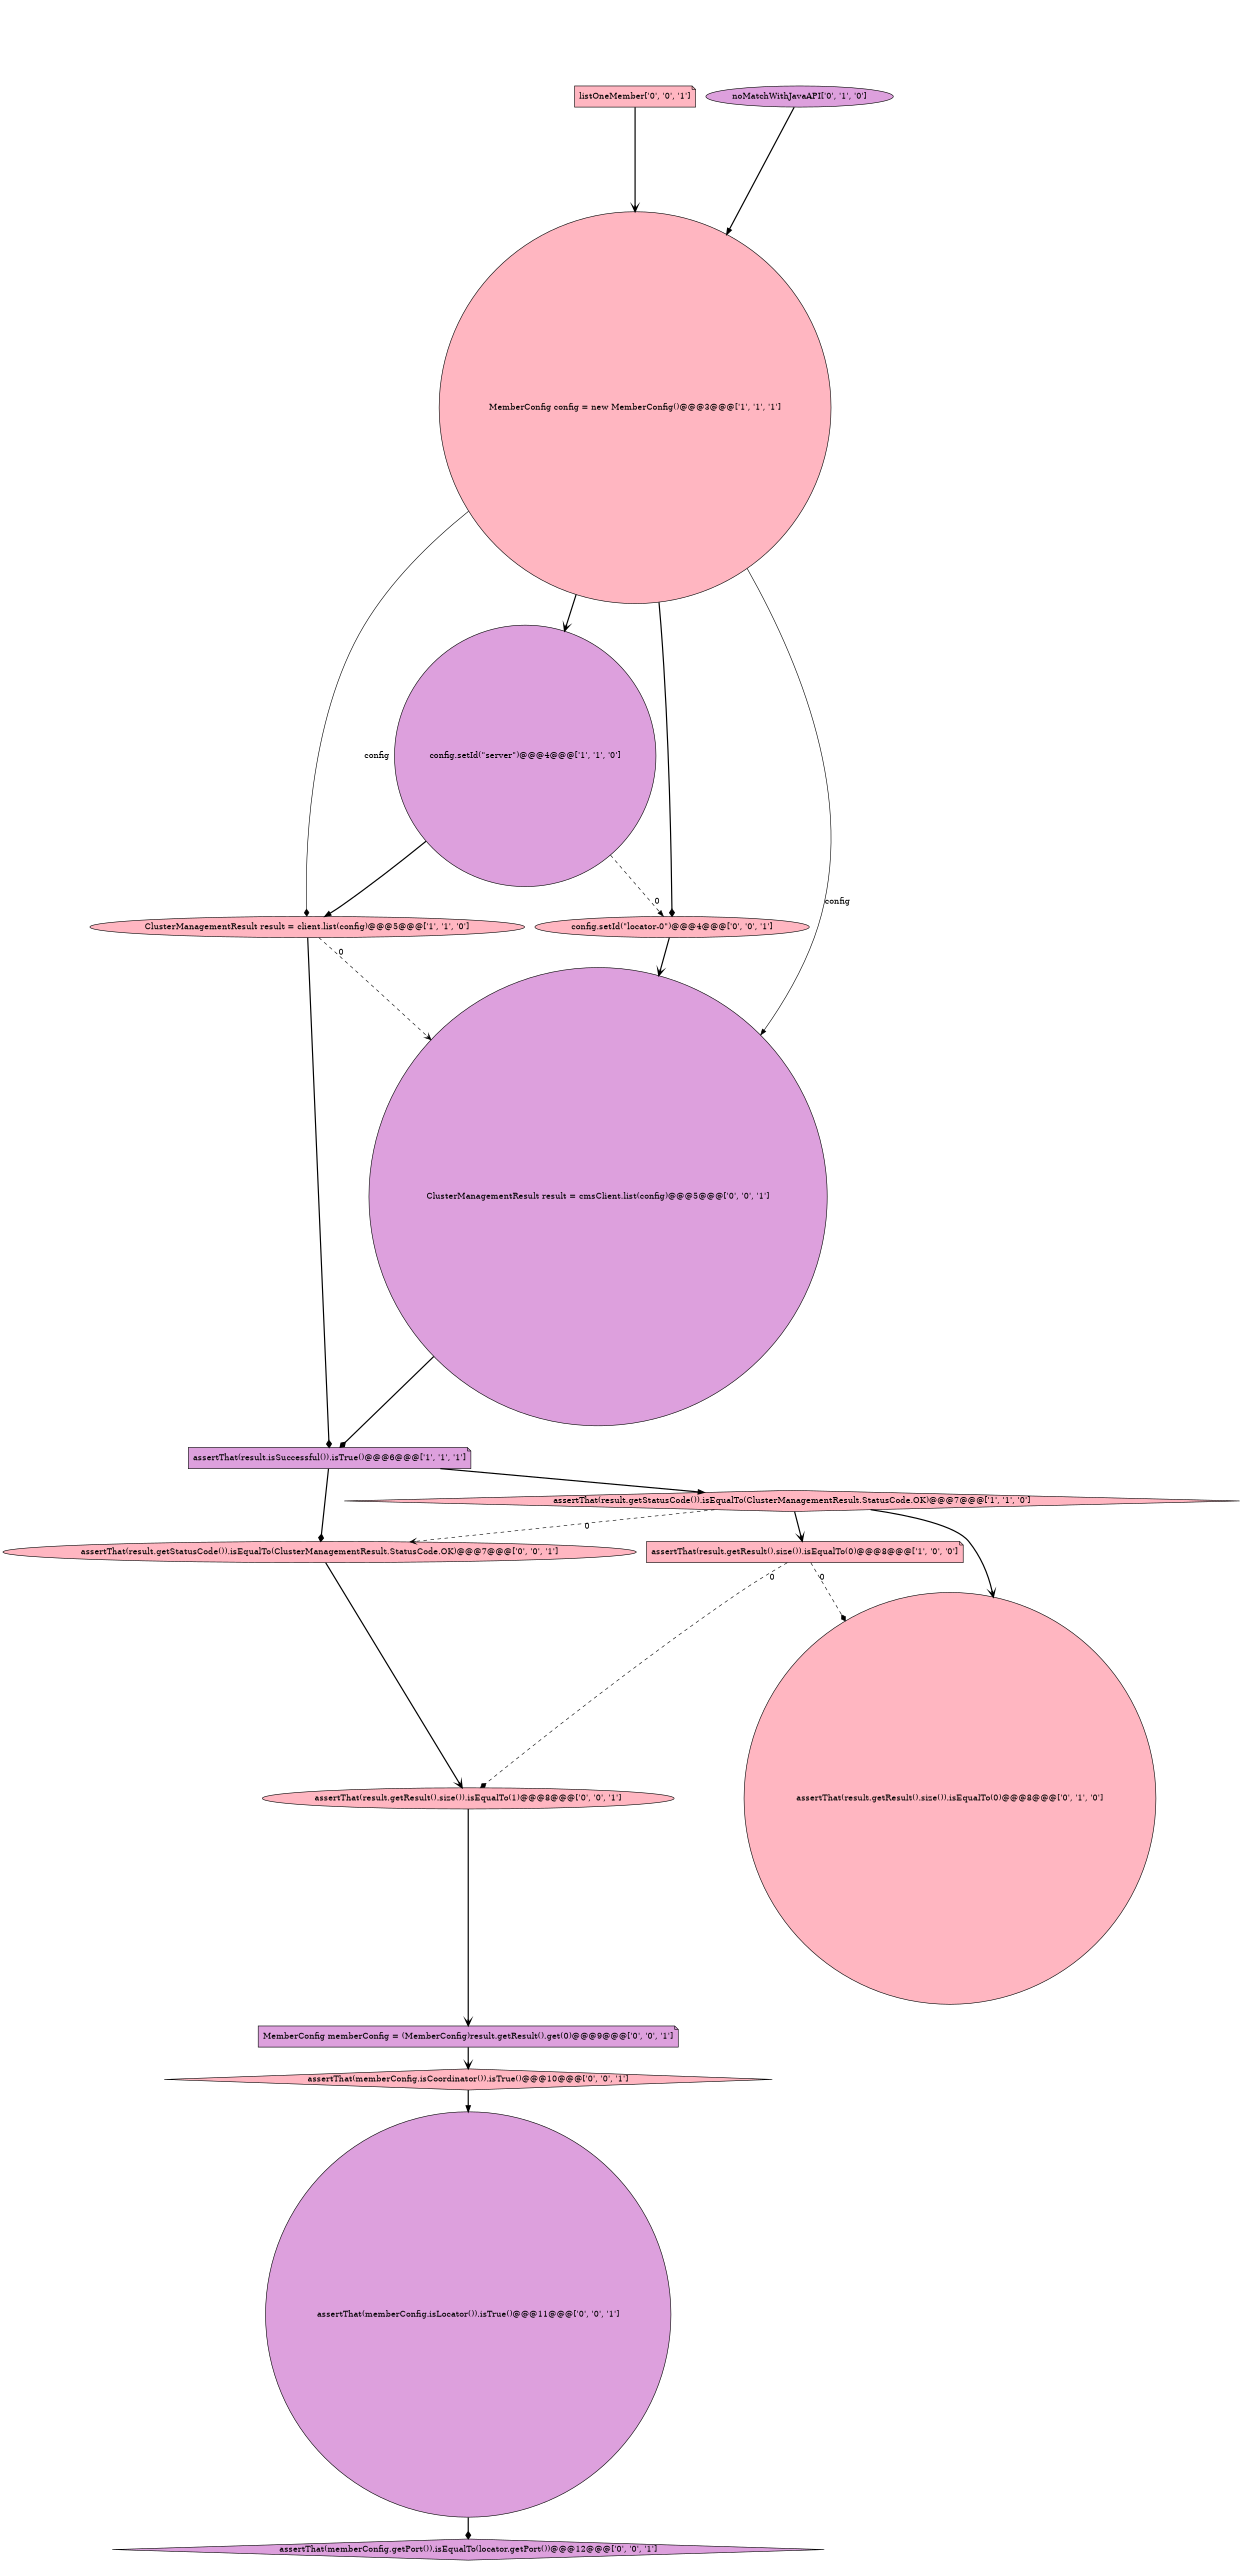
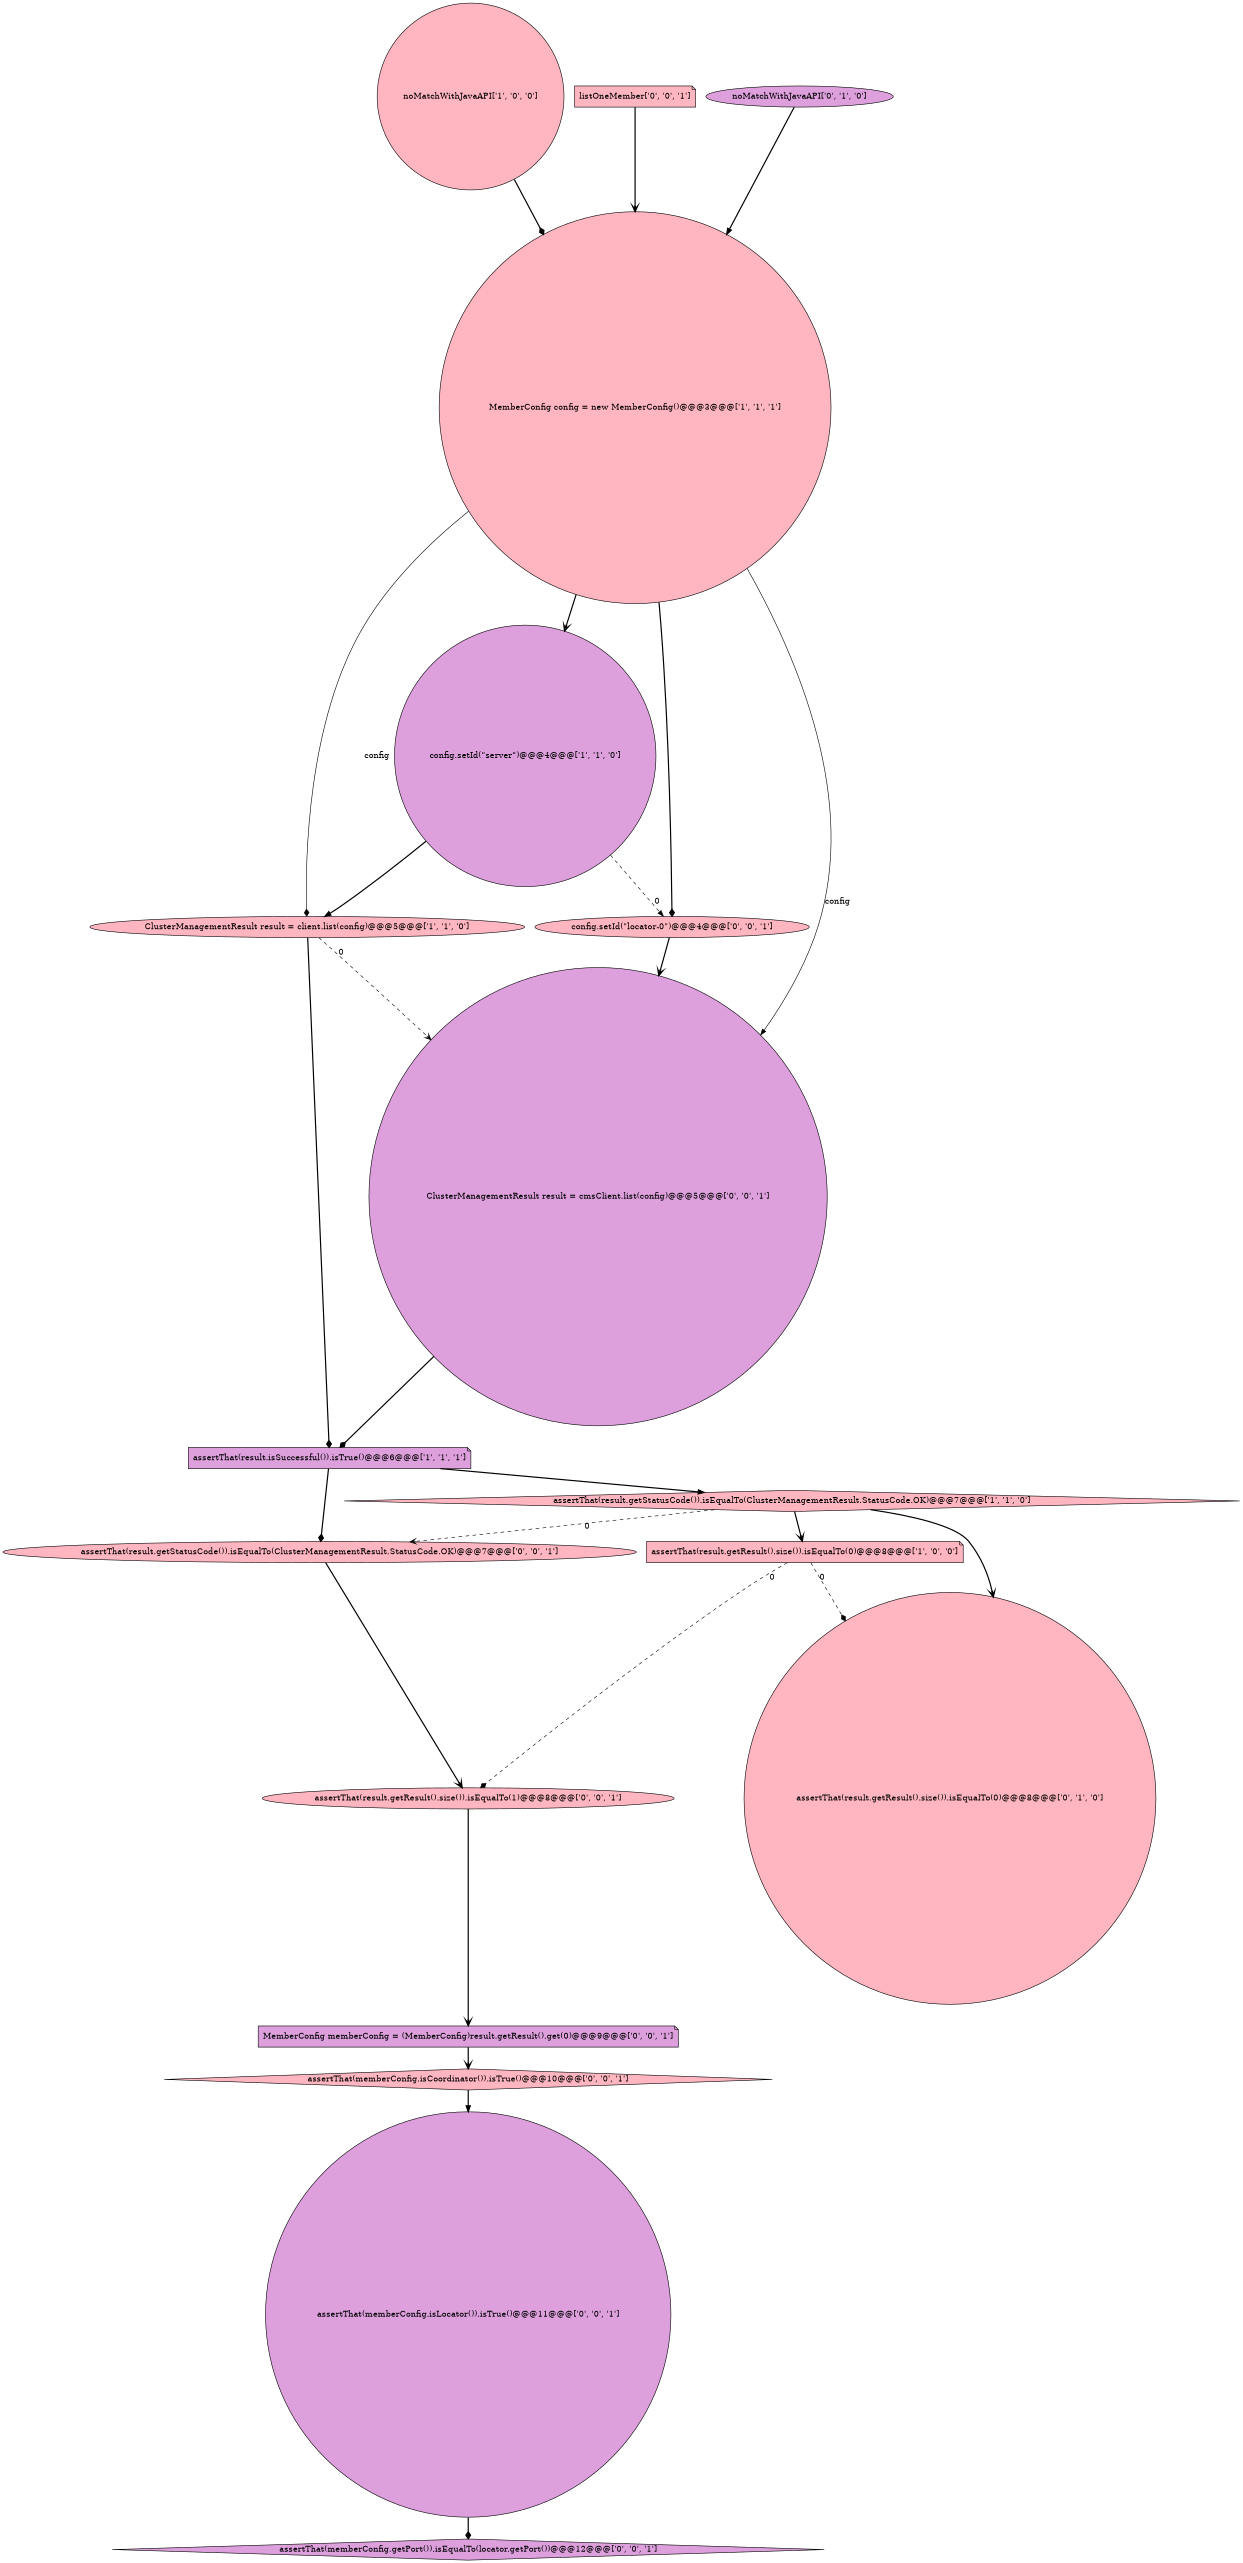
node "noMatchWithJavaAPI['1', '0', '0']": added
